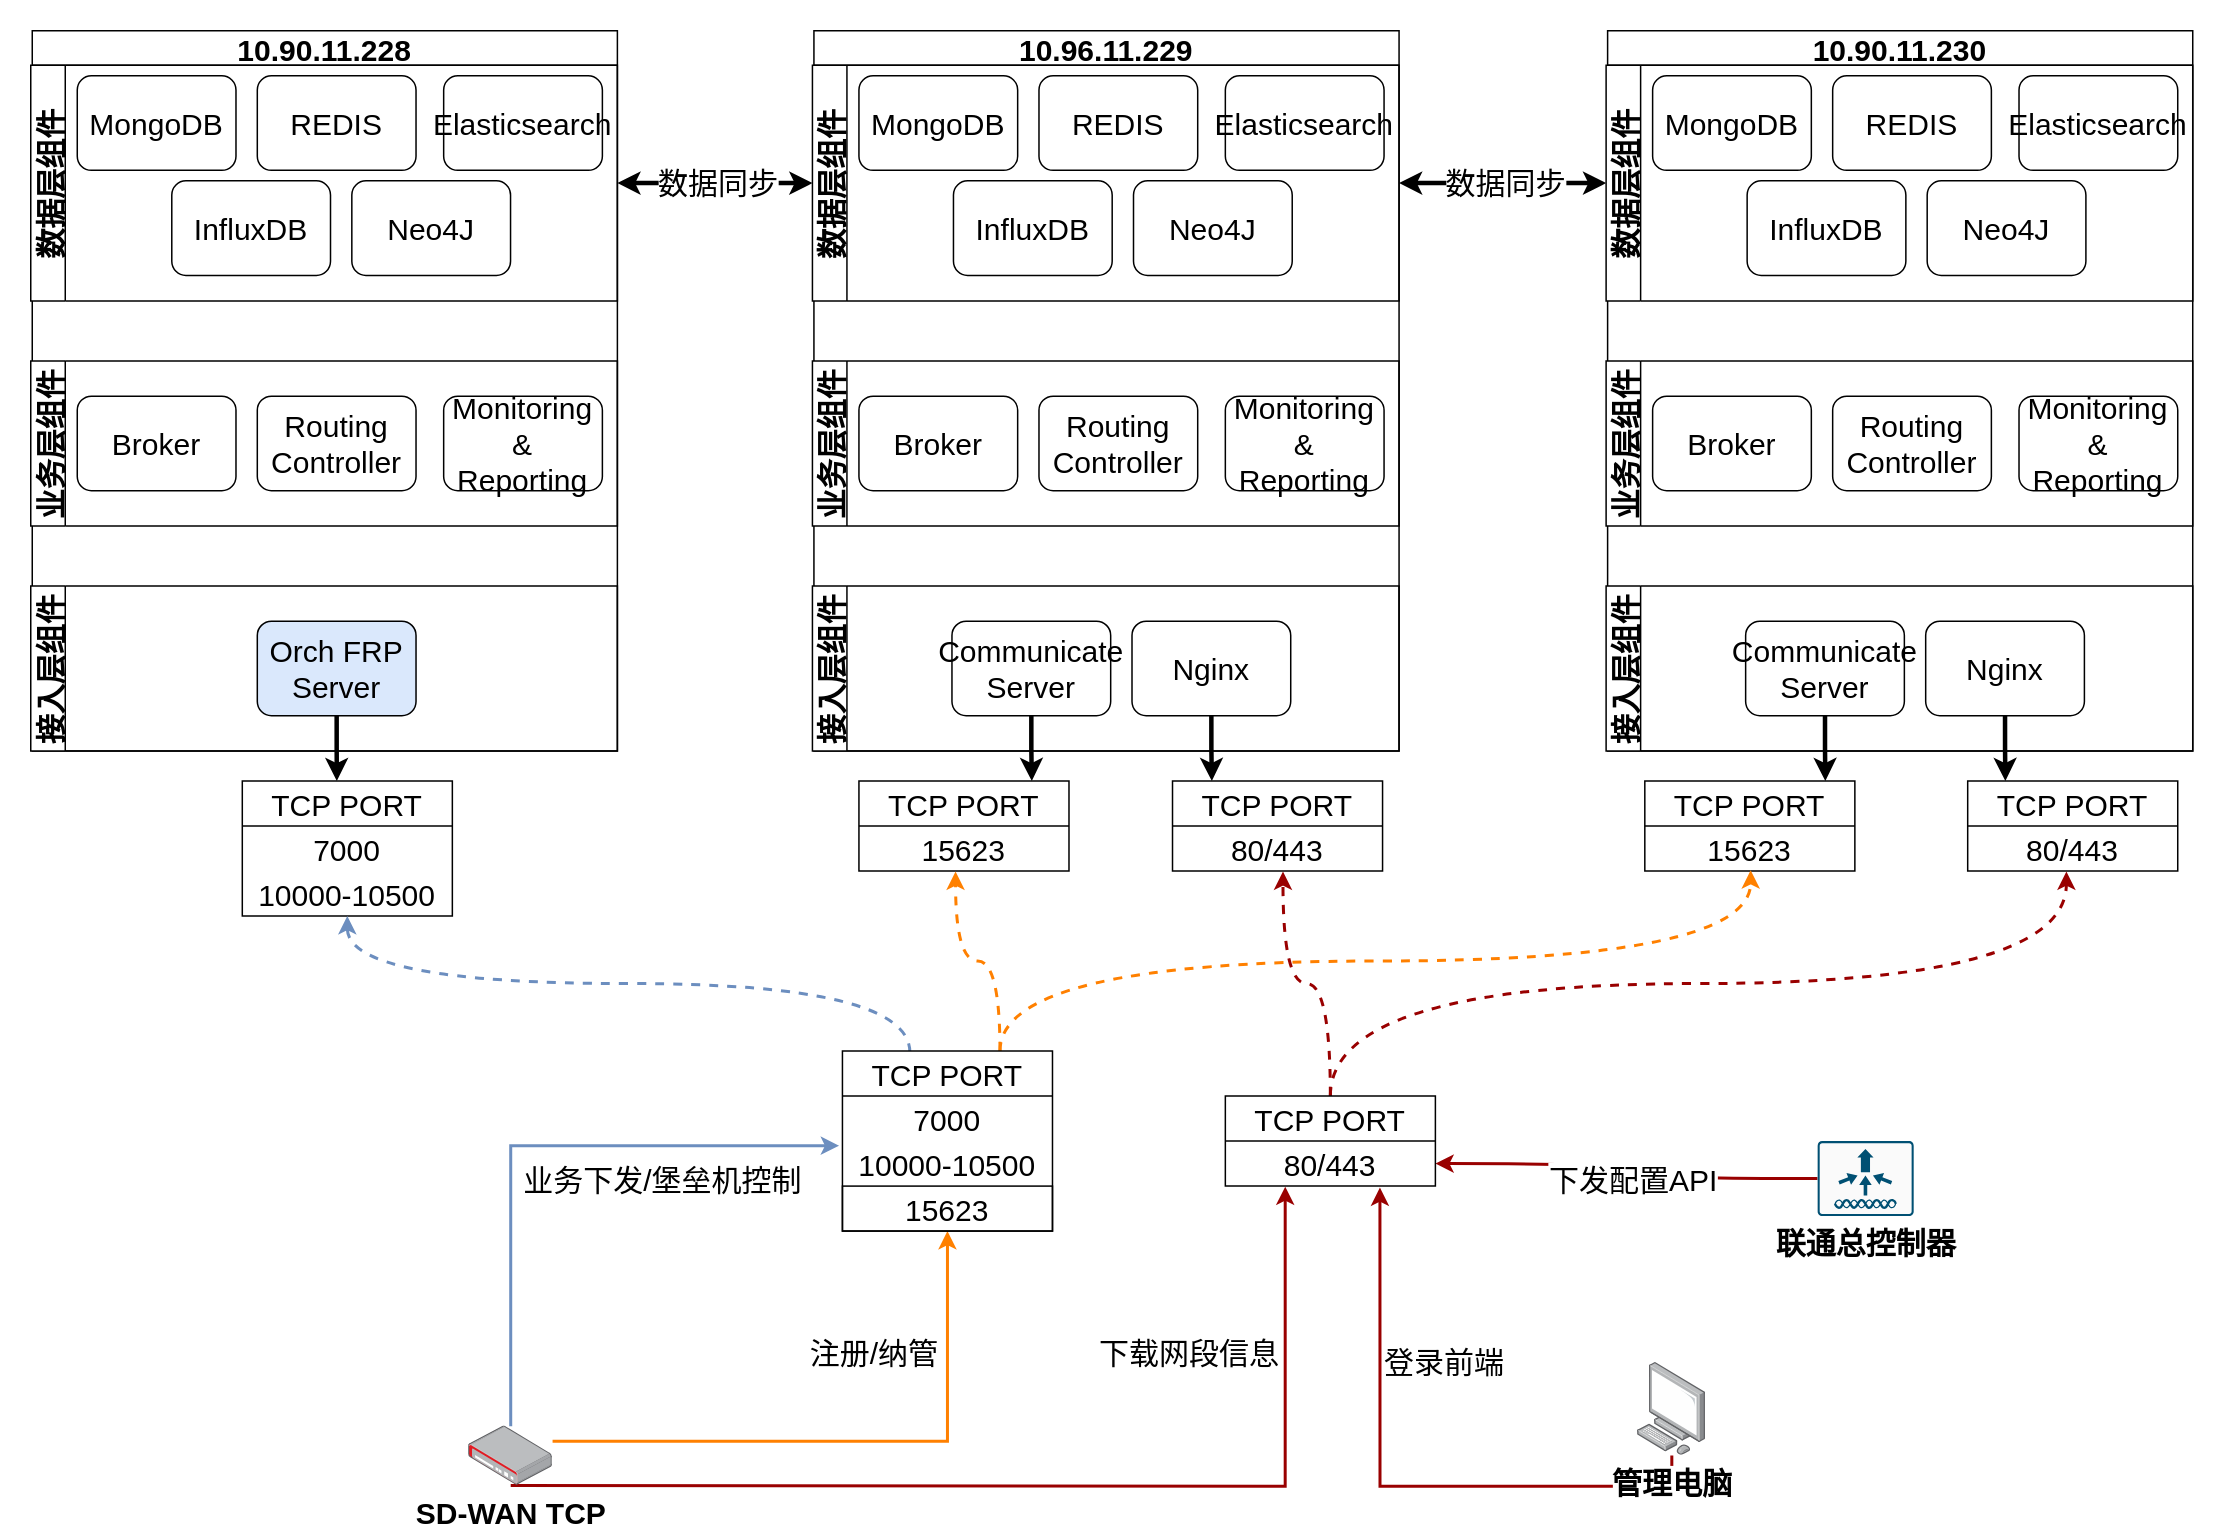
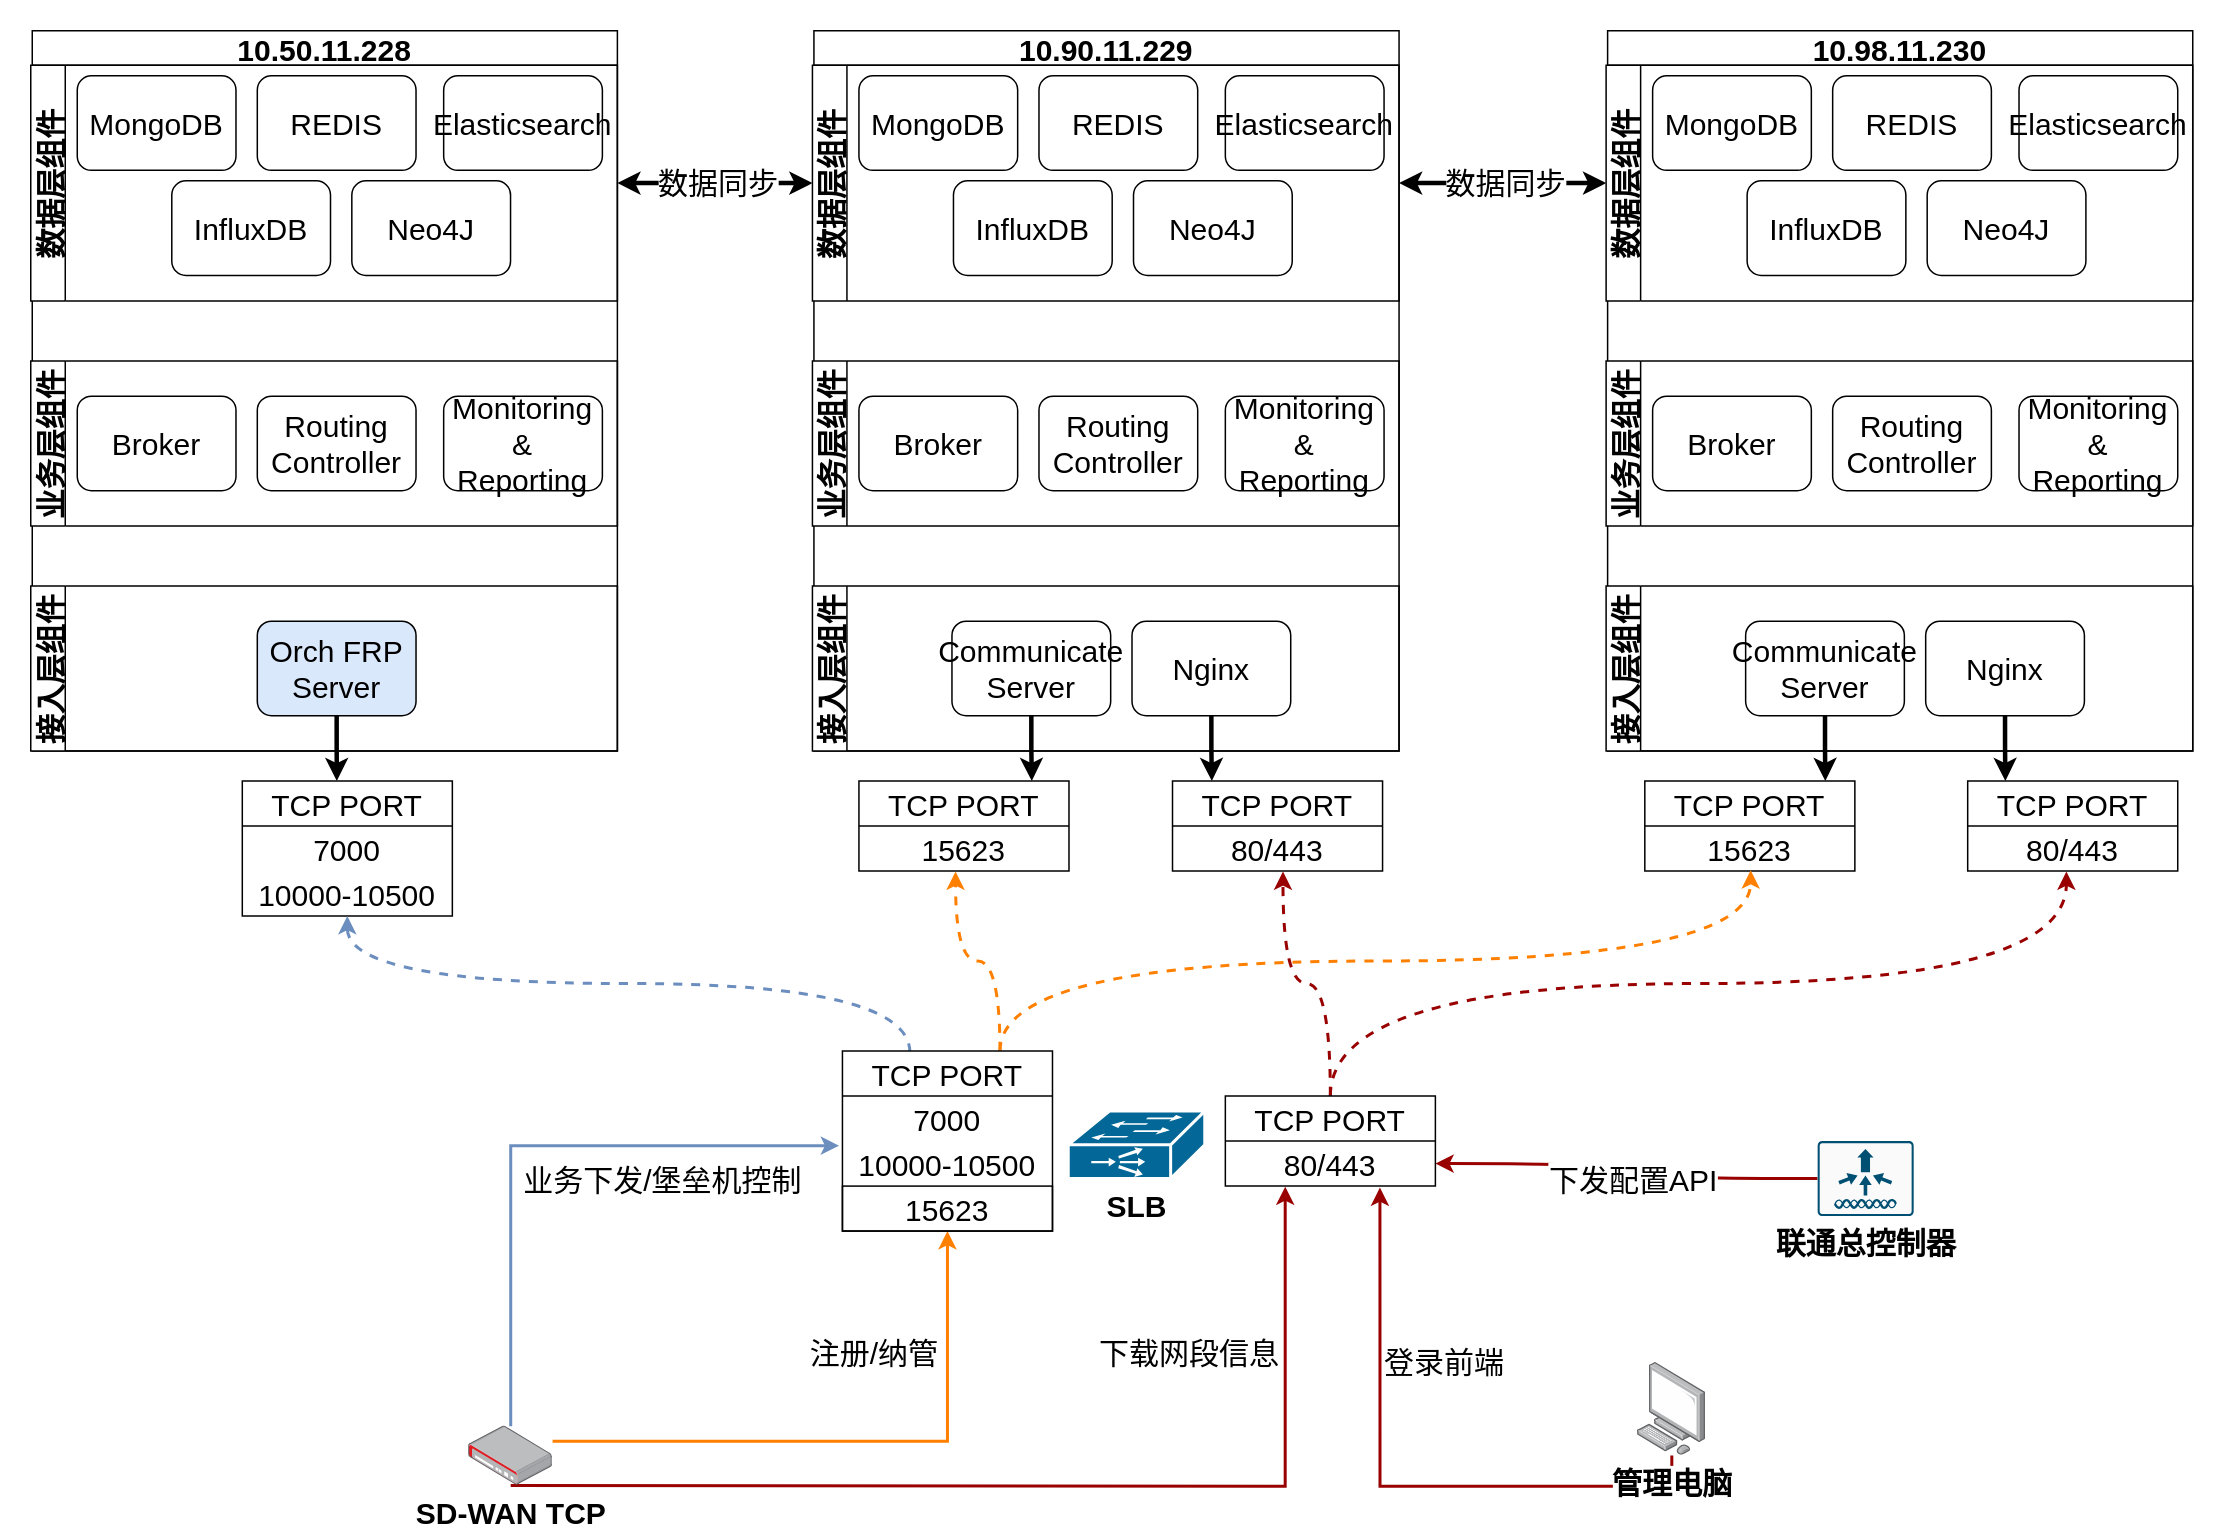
node "10.90.11.228": label "10.90.11.228" -> "10.50.11.228"
node "10.96.11.229": label "10.96.11.229" -> "10.90.11.229"
node "10.90.11.230": label "10.90.11.230" -> "10.98.11.230"
node "SLB": added
